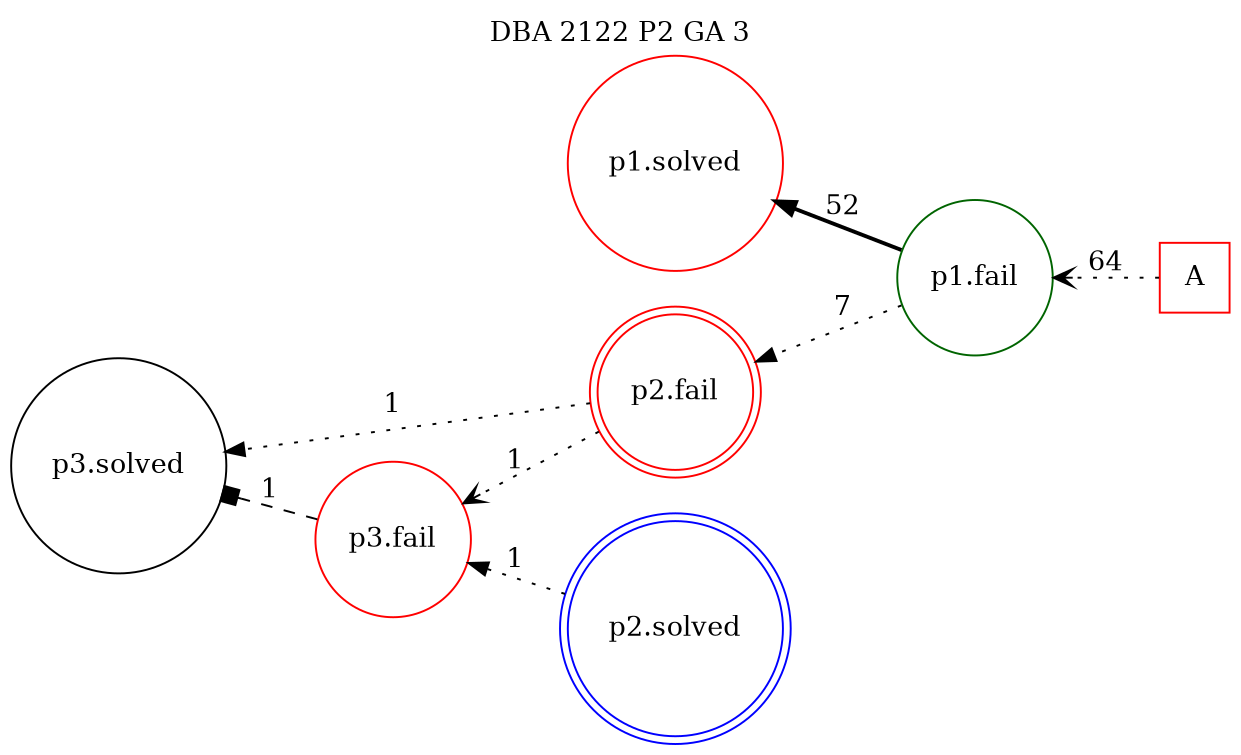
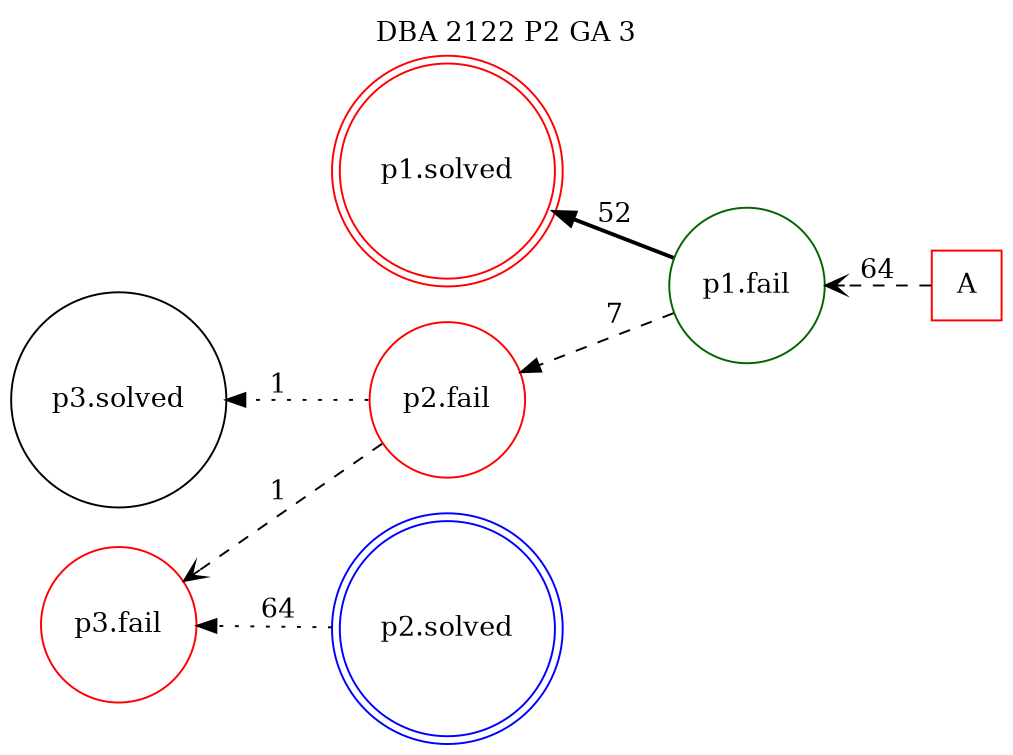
node "p1.solved": shape circle -> doublecircle
edge "A" -> "p1.fail": style dotted -> dashed
edge "p1.fail" -> "p2.fail": style dotted -> dashed
node "p2.fail": shape doublecircle -> circle
edge "p2.fail" -> "p3.fail": style dotted -> dashed
edge "p3.fail" -> "p3.solved": removed, label "1"
edge "p2.solved" -> "p3.fail": label "1" -> "64"
